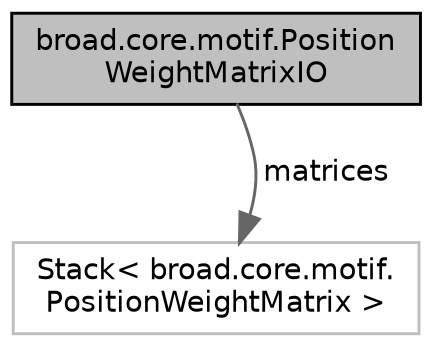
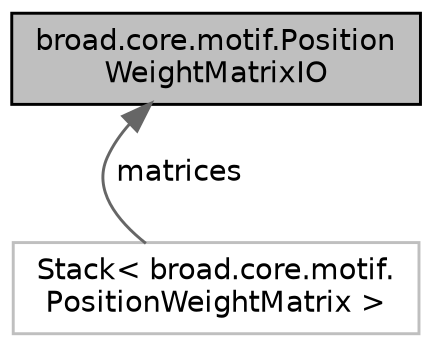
edge "broad.core.motif.Position WeightMatrixIO" -> "Stack< broad.core.motif. PositionWeightMatrix >": reversed
